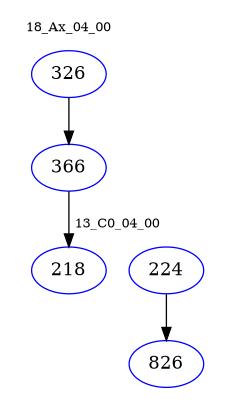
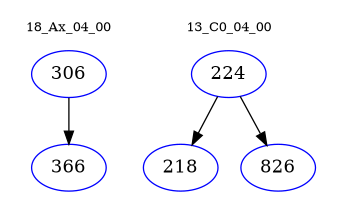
node "326": label "326" -> "306"
edge "366" -> "218": now "224" -> "218"
